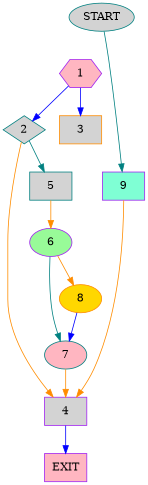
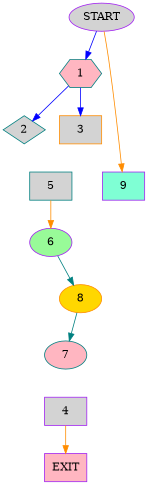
node "START": color teal -> purple
edge "START" -> "1": added
node "1": color purple -> teal
edge "START" -> "9": color teal -> darkorange
edge "2" -> "5": removed
edge "6" -> "8": color darkorange -> teal
edge "2" -> "4": removed
edge "6" -> "7": removed
edge "9" -> "4": removed
edge "8" -> "7": color blue -> teal
edge "7" -> "4": removed
edge "4" -> "EXIT": color blue -> darkorange
